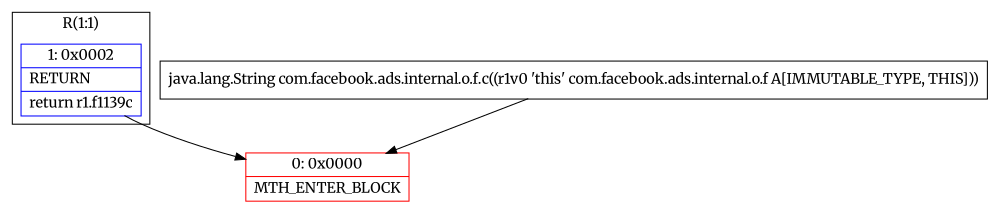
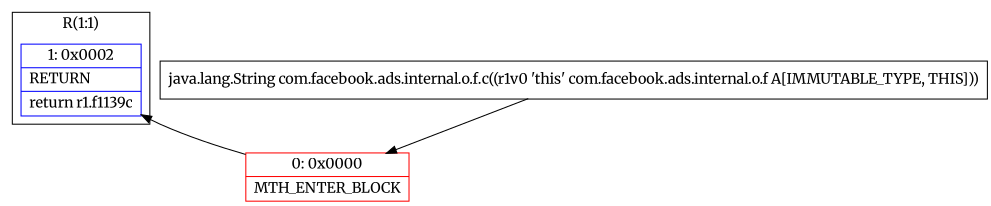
edge "1: 0x0002" -> "0: 0x0000": reversed
